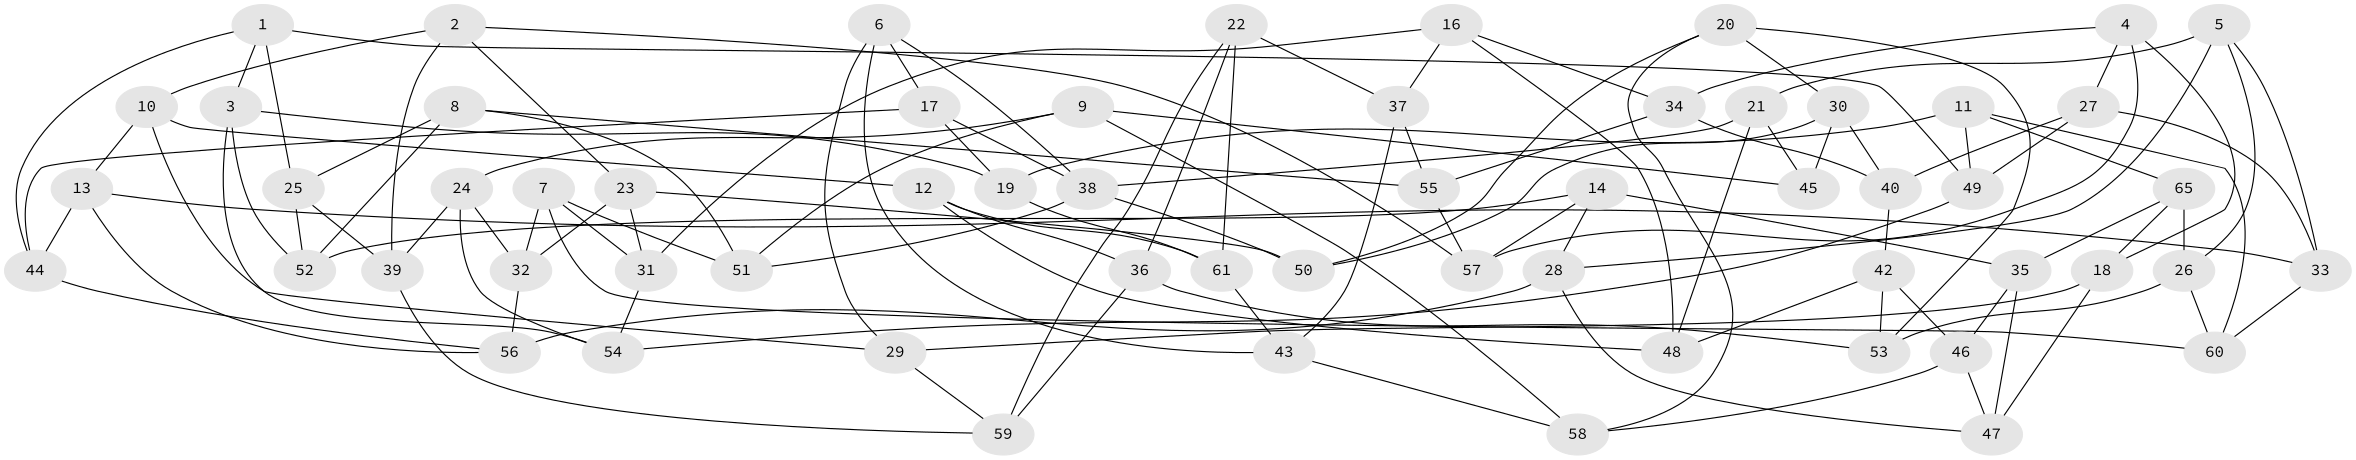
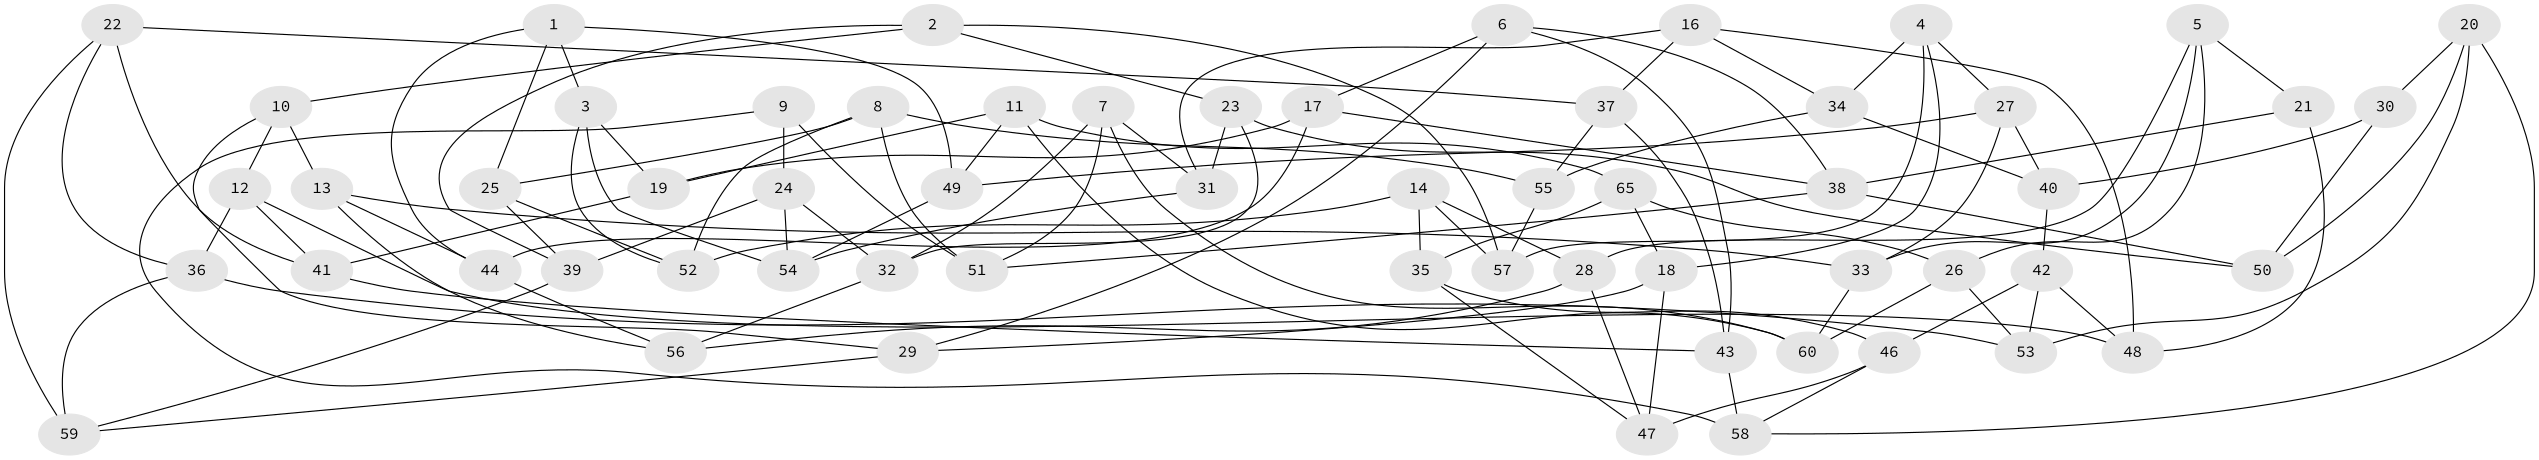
node "45": removed
node "61": label "61" -> "41"
